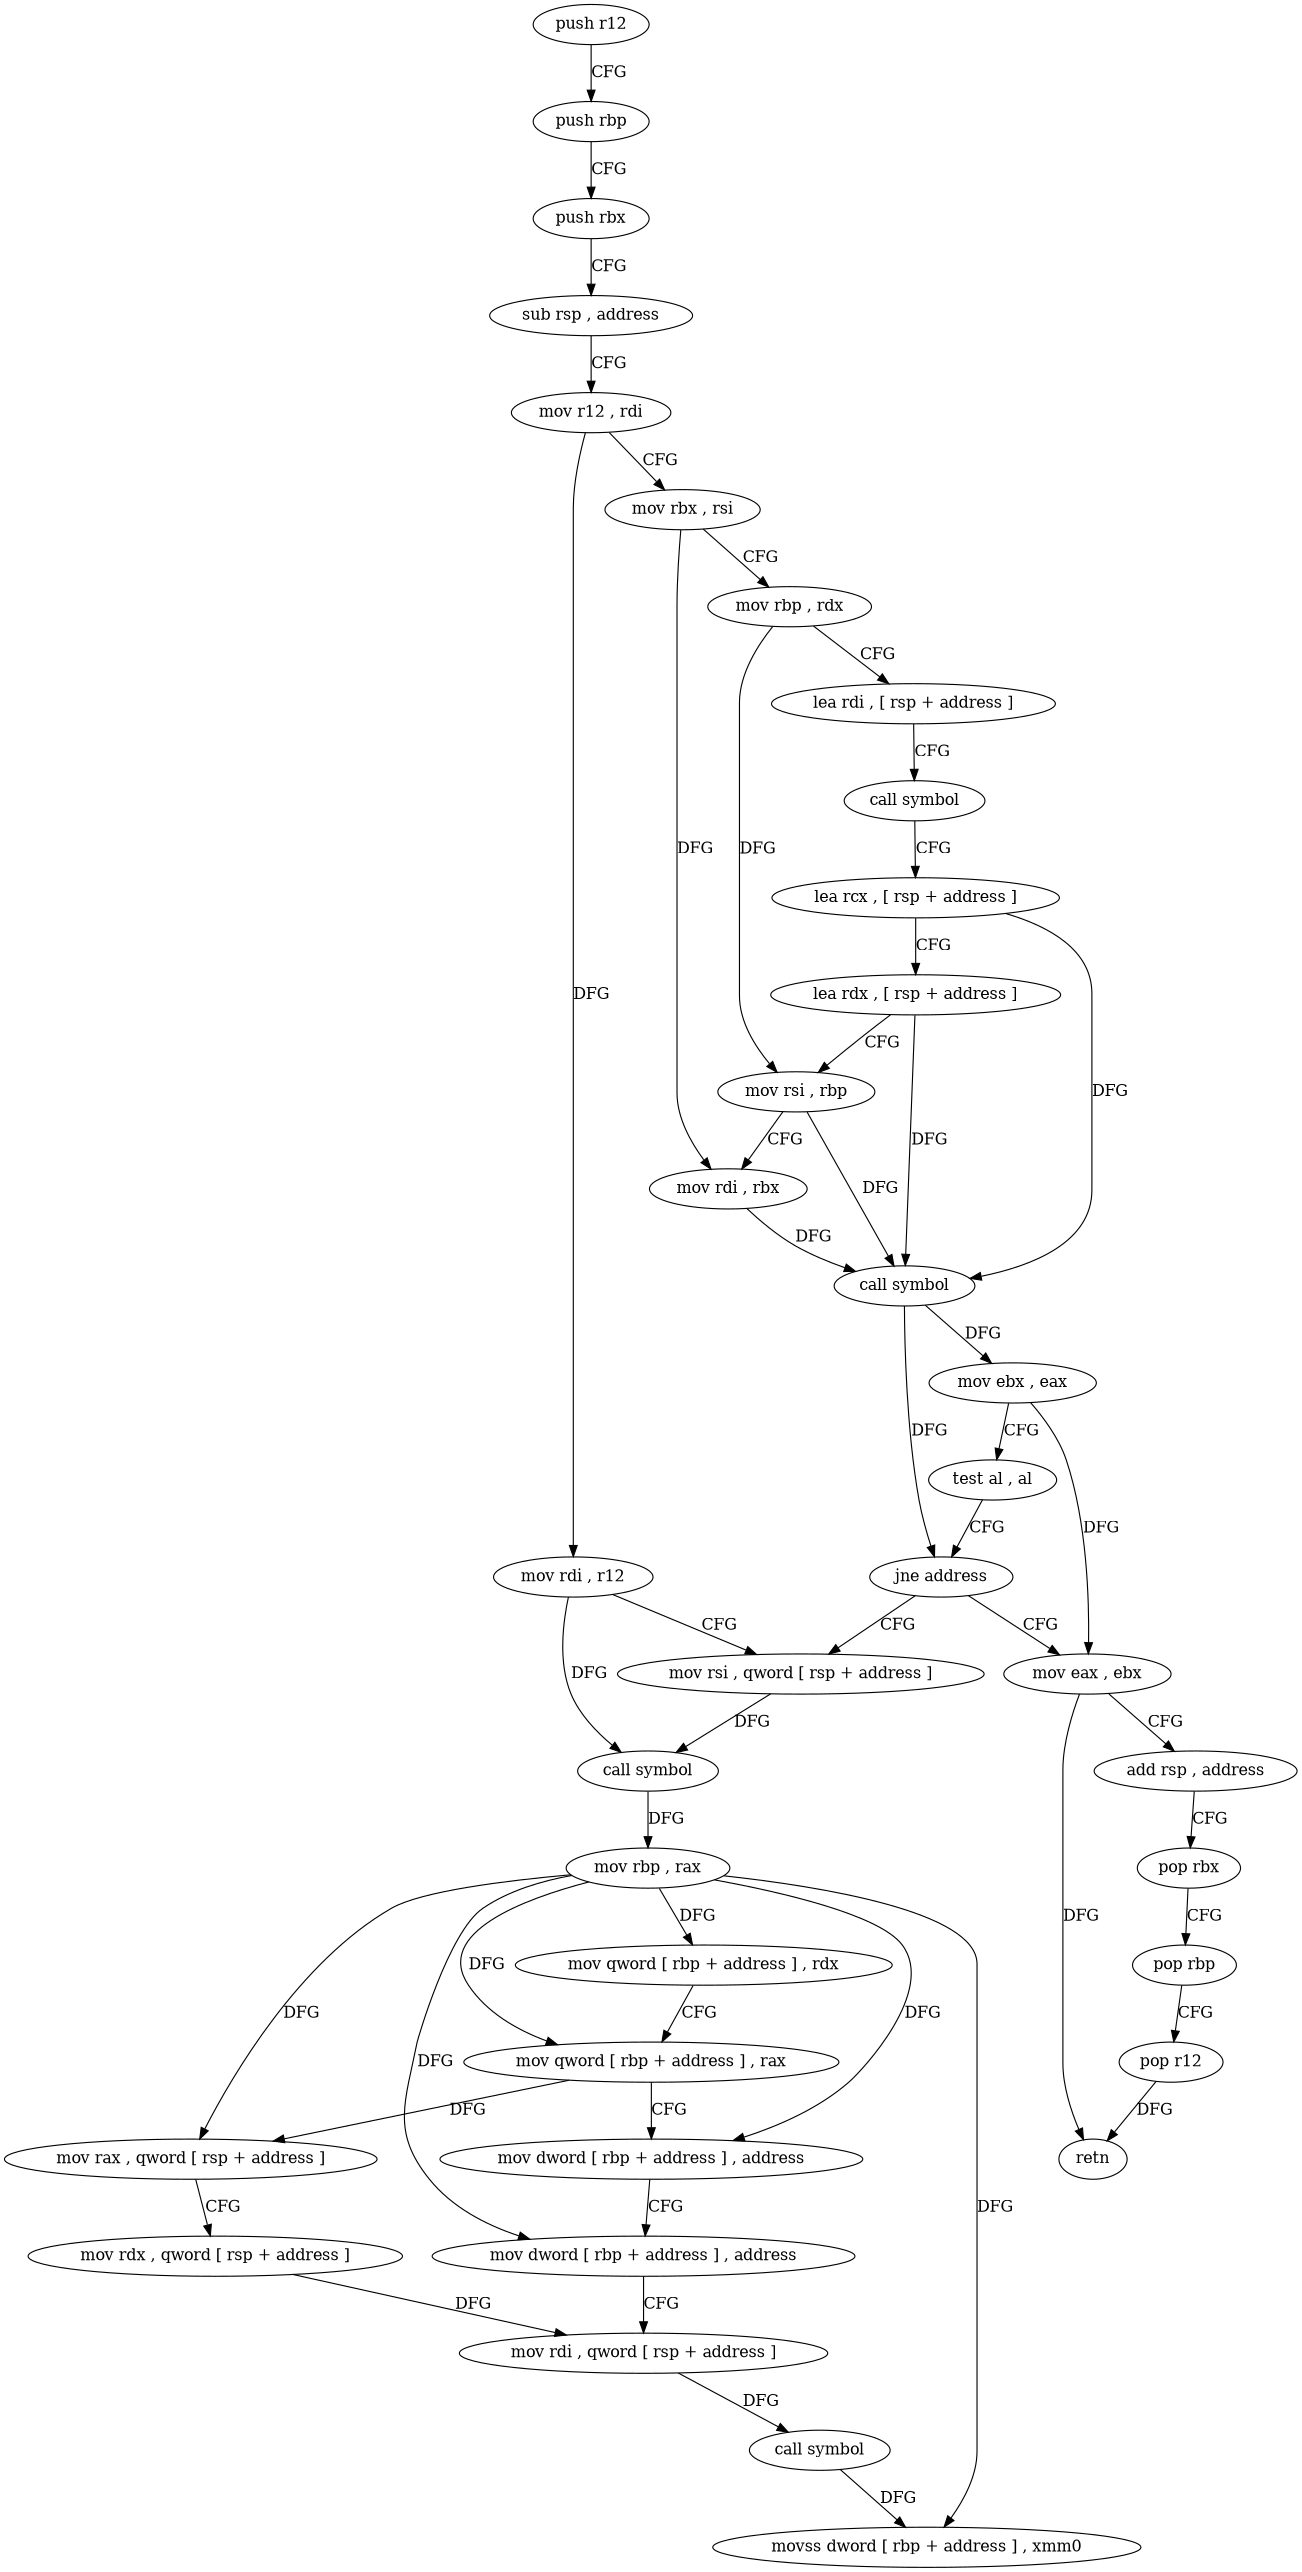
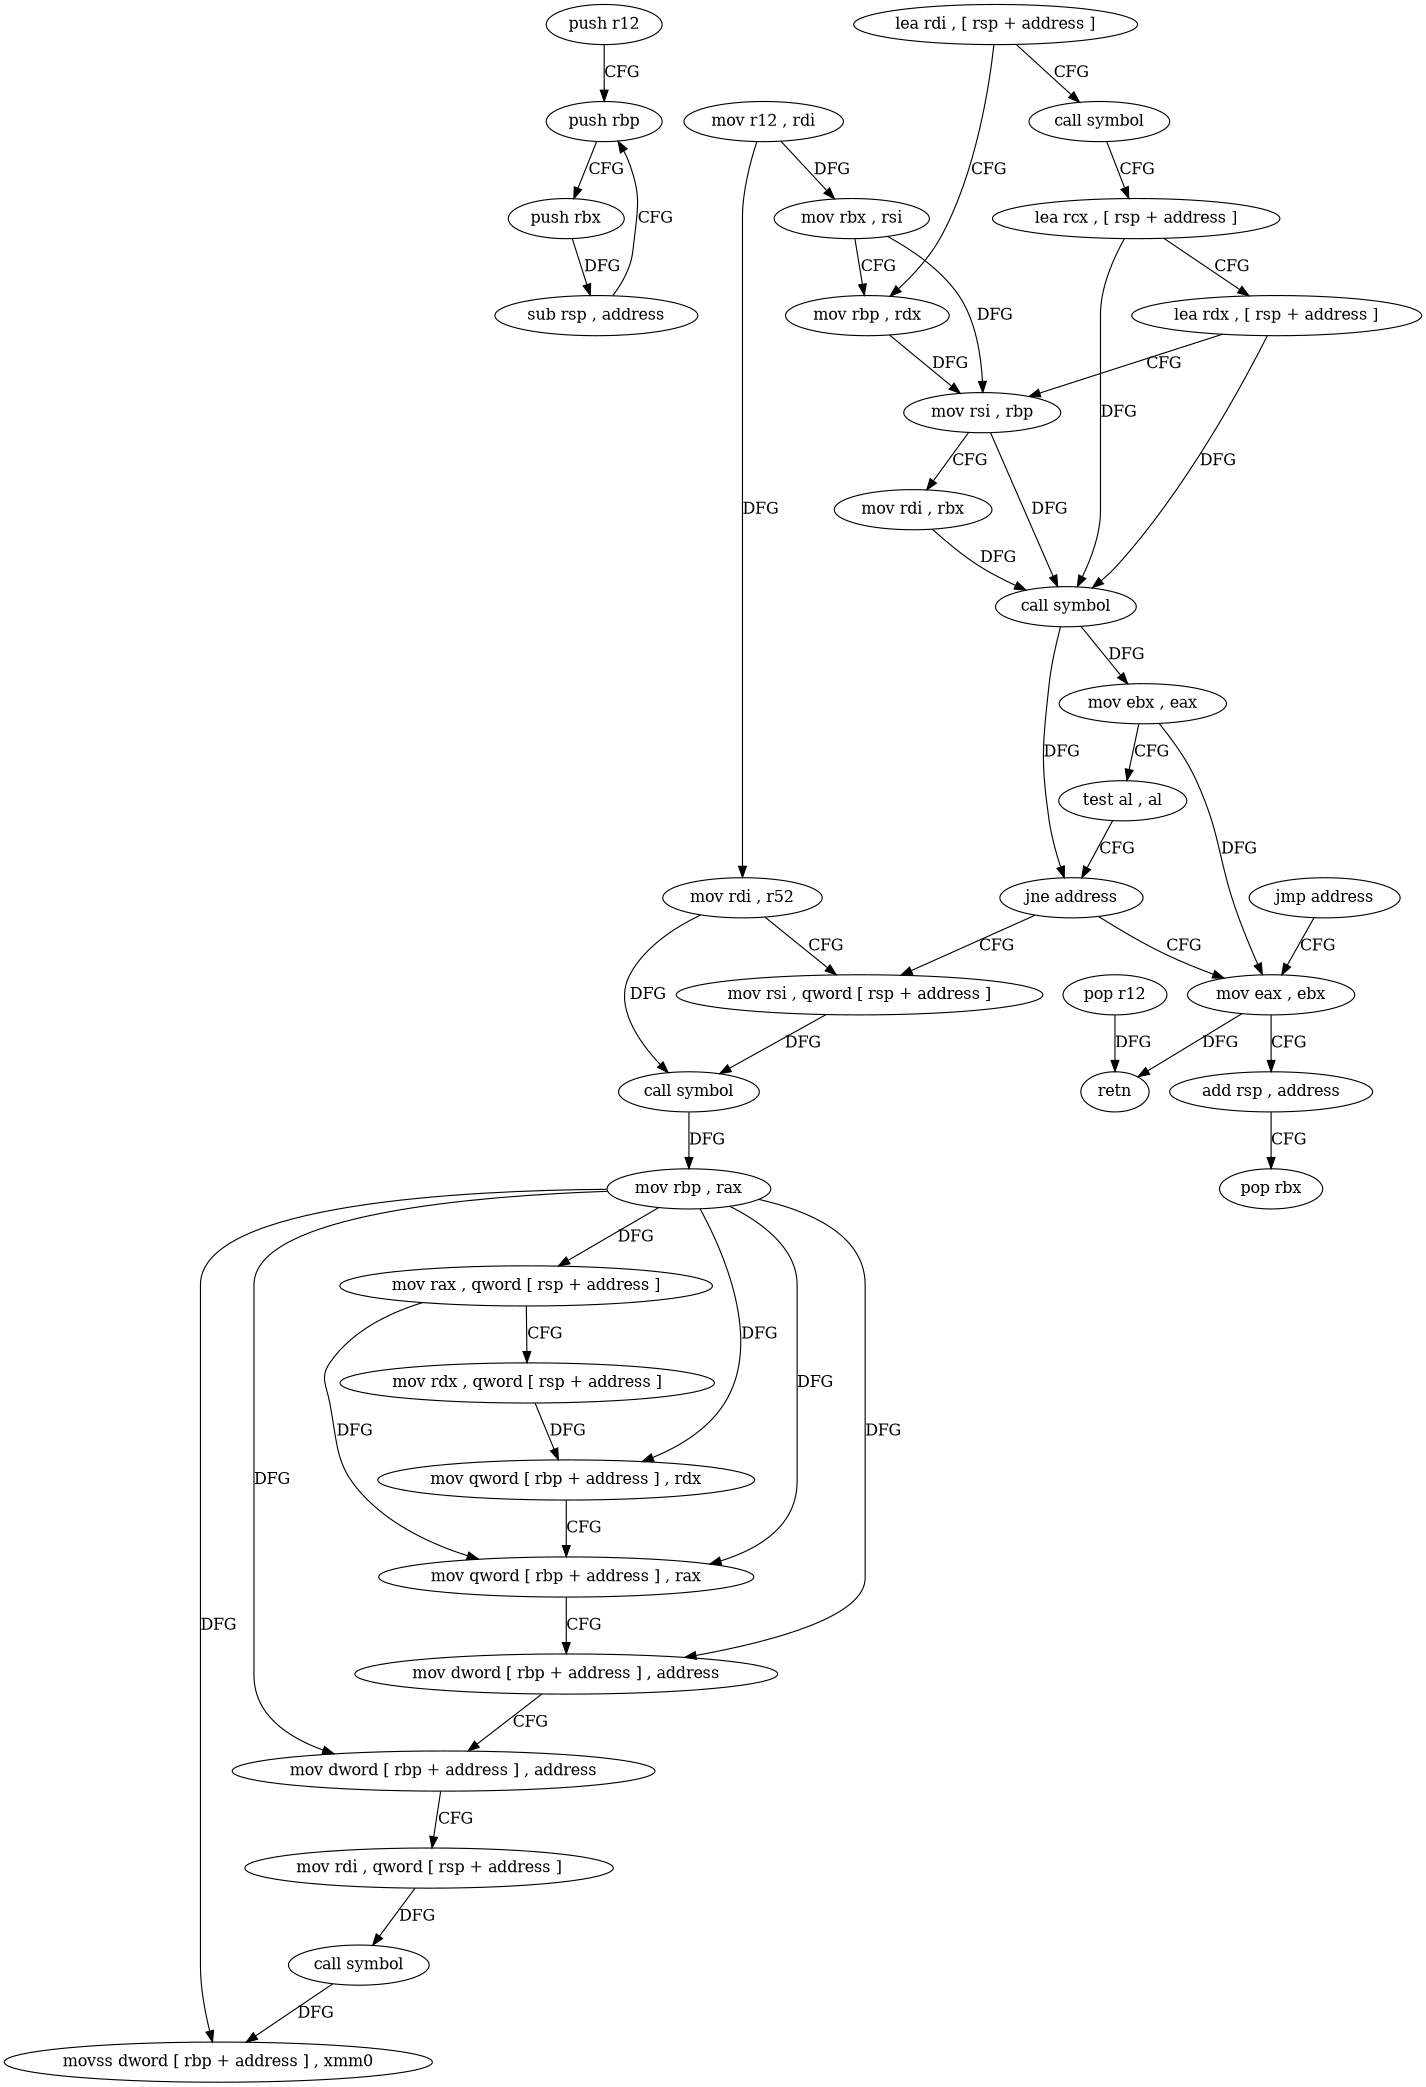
edge "push rbx" -> "sub rsp , address": label "CFG" -> "DFG"
edge "sub rsp , address" -> "mov r12 , rdi": now "sub rsp , address" -> "push rbp"
edge "mov r12 , rdi" -> "mov rbx , rsi": label "CFG" -> "DFG"
edge "mov rbp , rdx" -> "lea rdi , [ rsp + address ]": reversed
edge "mov rbx , rsi" -> "mov rdi , rbx": now "mov rbx , rsi" -> "mov rsi , rbp"
node "jmp address": added
node "mov rdi , r12": label "mov rdi , r12" -> "mov rdi , r52"
node "pop rbp": removed
edge "mov qword [ rbp + address ] , rax" -> "mov rax , qword [ rsp + address ]": reversed
edge "mov rdx , qword [ rsp + address ]" -> "mov rdi , qword [ rsp + address ]": now "mov rdx , qword [ rsp + address ]" -> "mov qword [ rbp + address ] , rdx"
